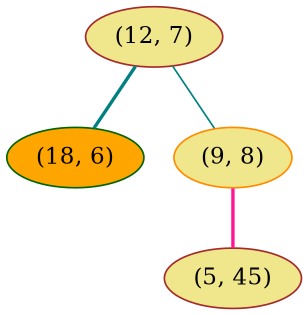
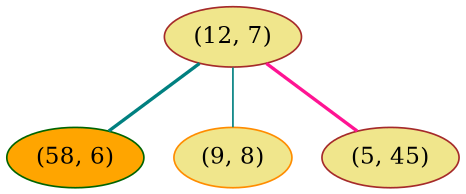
node "(18, 6)": label "(18, 6)" -> "(58, 6)"
edge "(9, 8)" -- "(5, 45)": now "(12, 7)" -- "(5, 45)"
